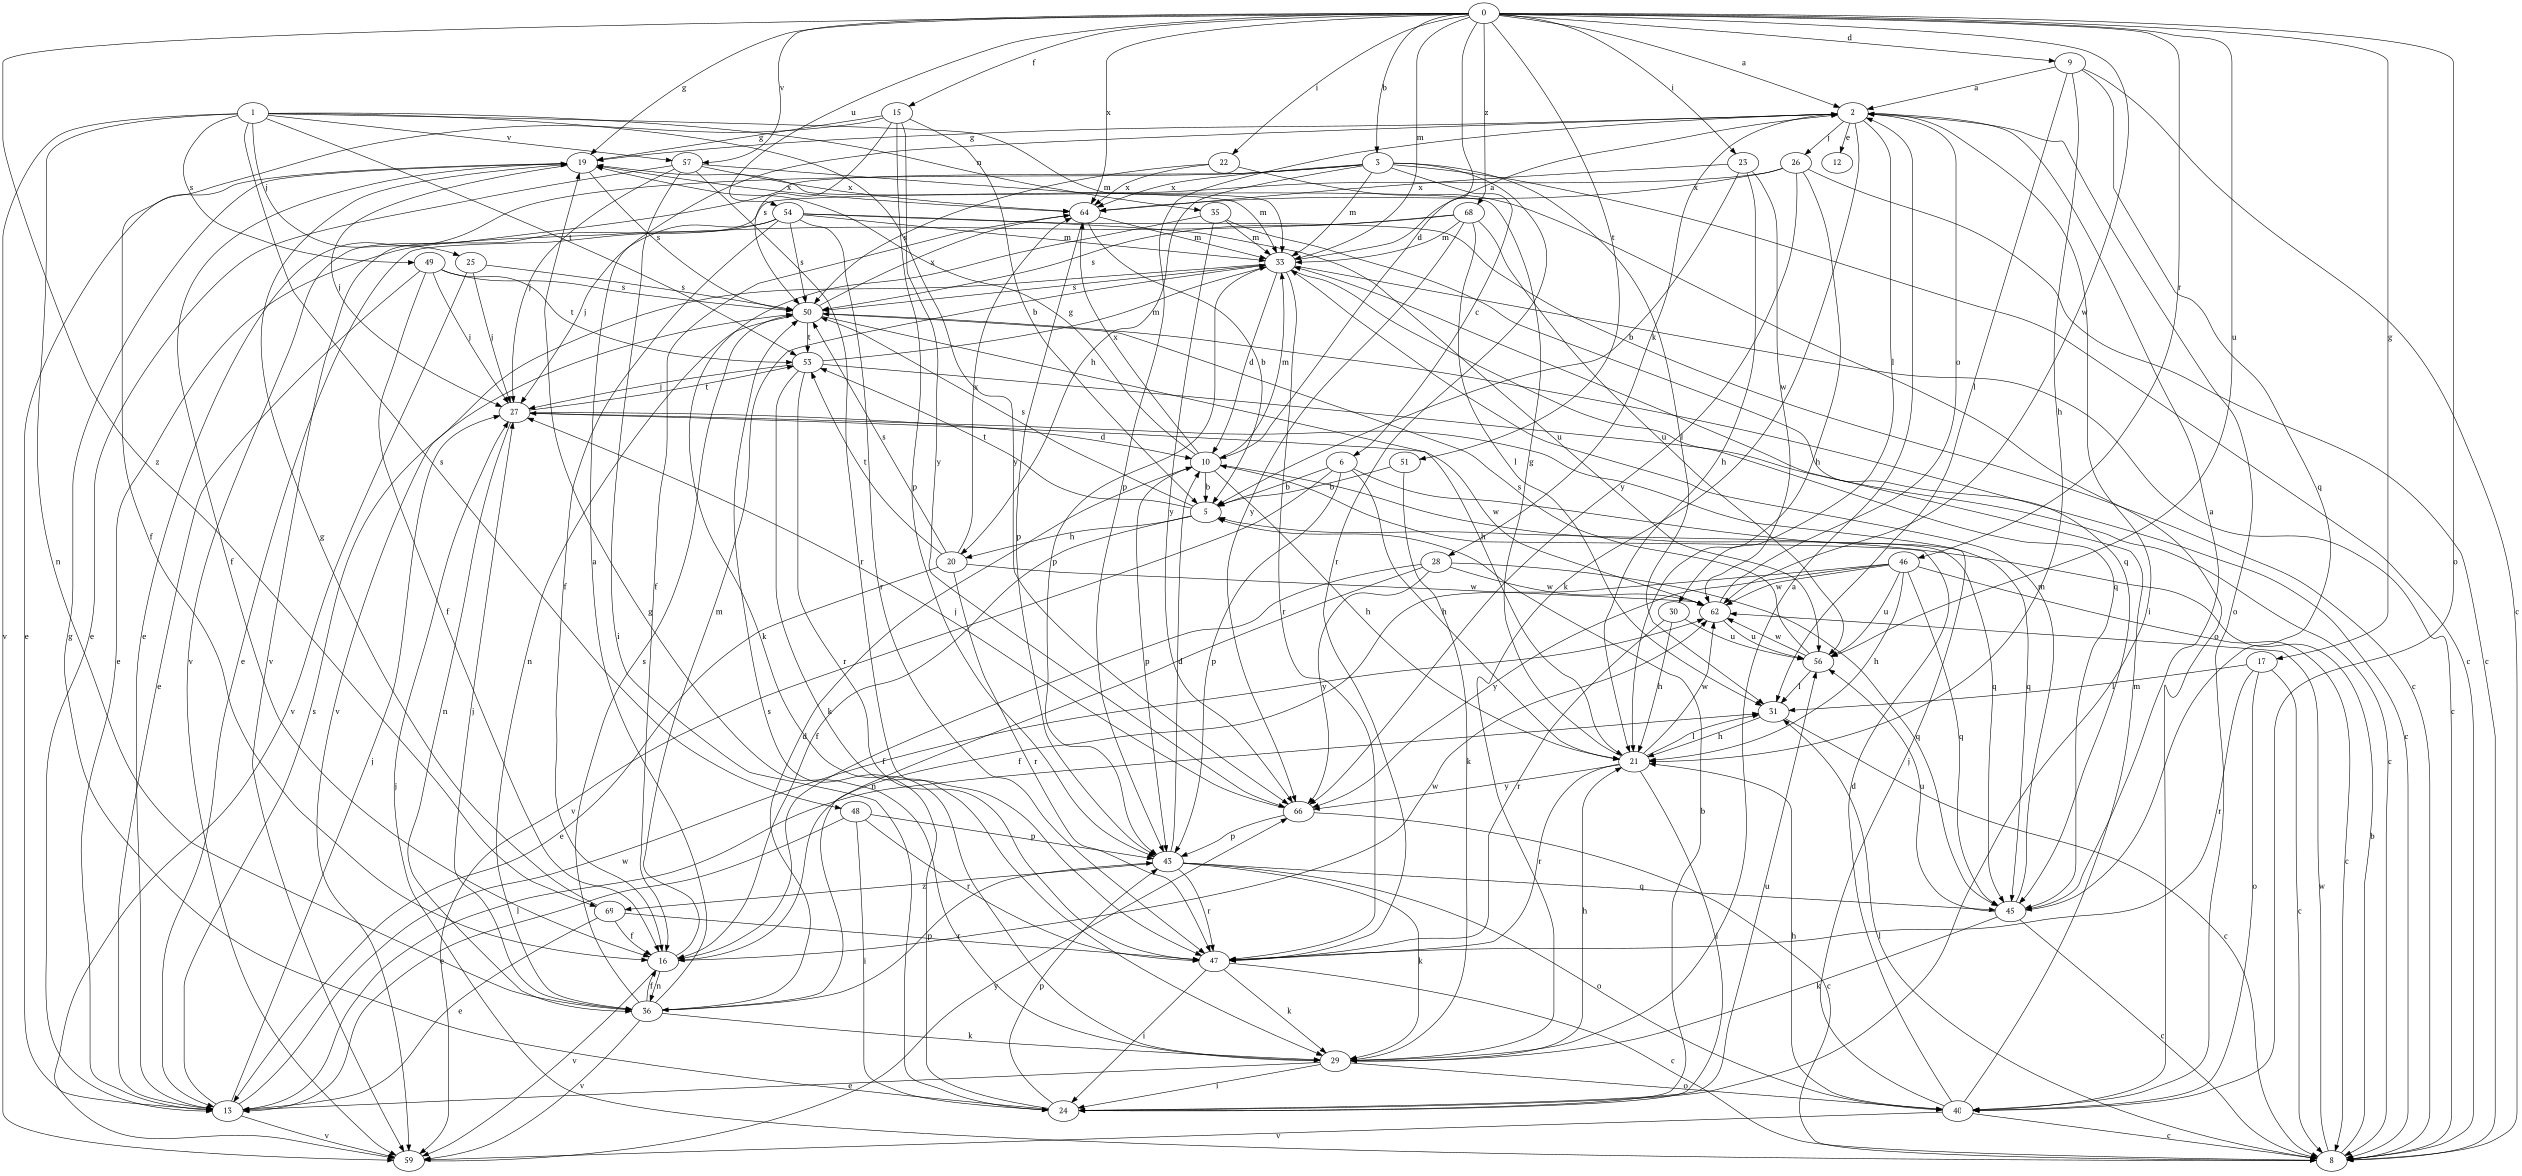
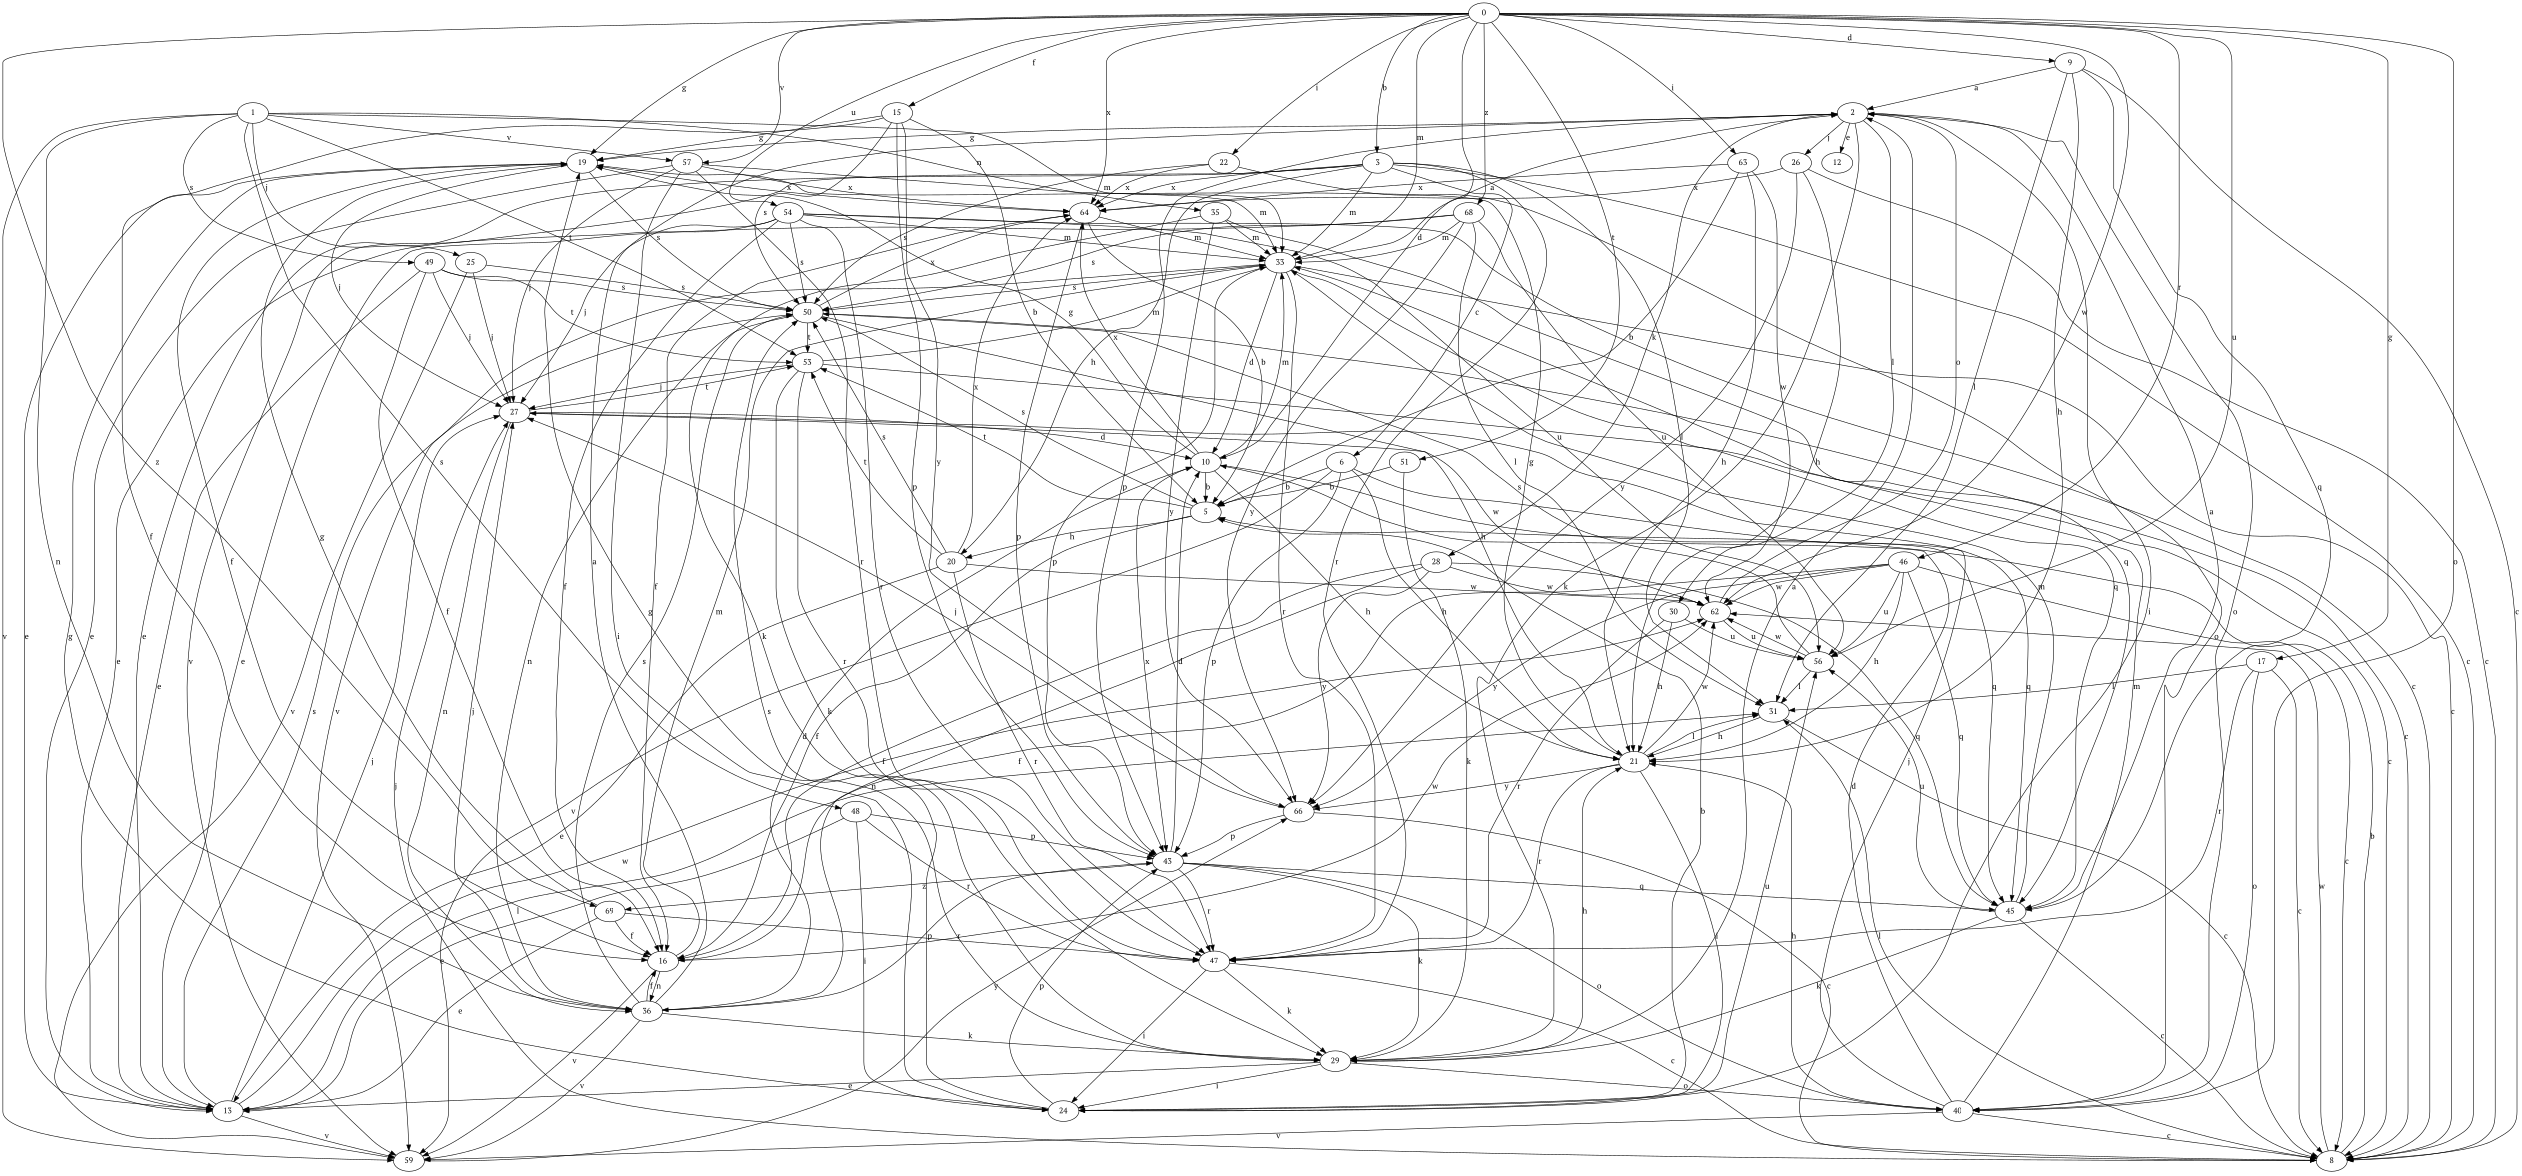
edge "0" -> "2": removed, label "a"
node "23": label "23" -> "63"
edge "26" -> "59": removed, label "v"
edge "1" -> "66": removed, label "y"
edge "10" -> "43": label "p" -> "x"
